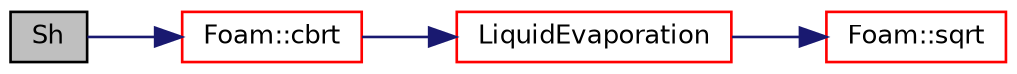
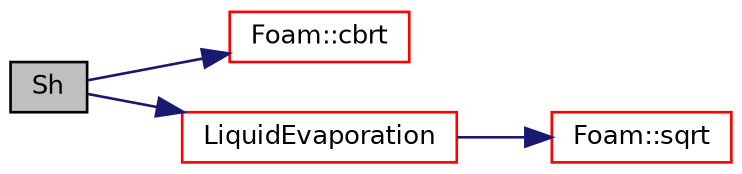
edge "Foam::cbrt" -> "LiquidEvaporation": now "Sh" -> "LiquidEvaporation"
